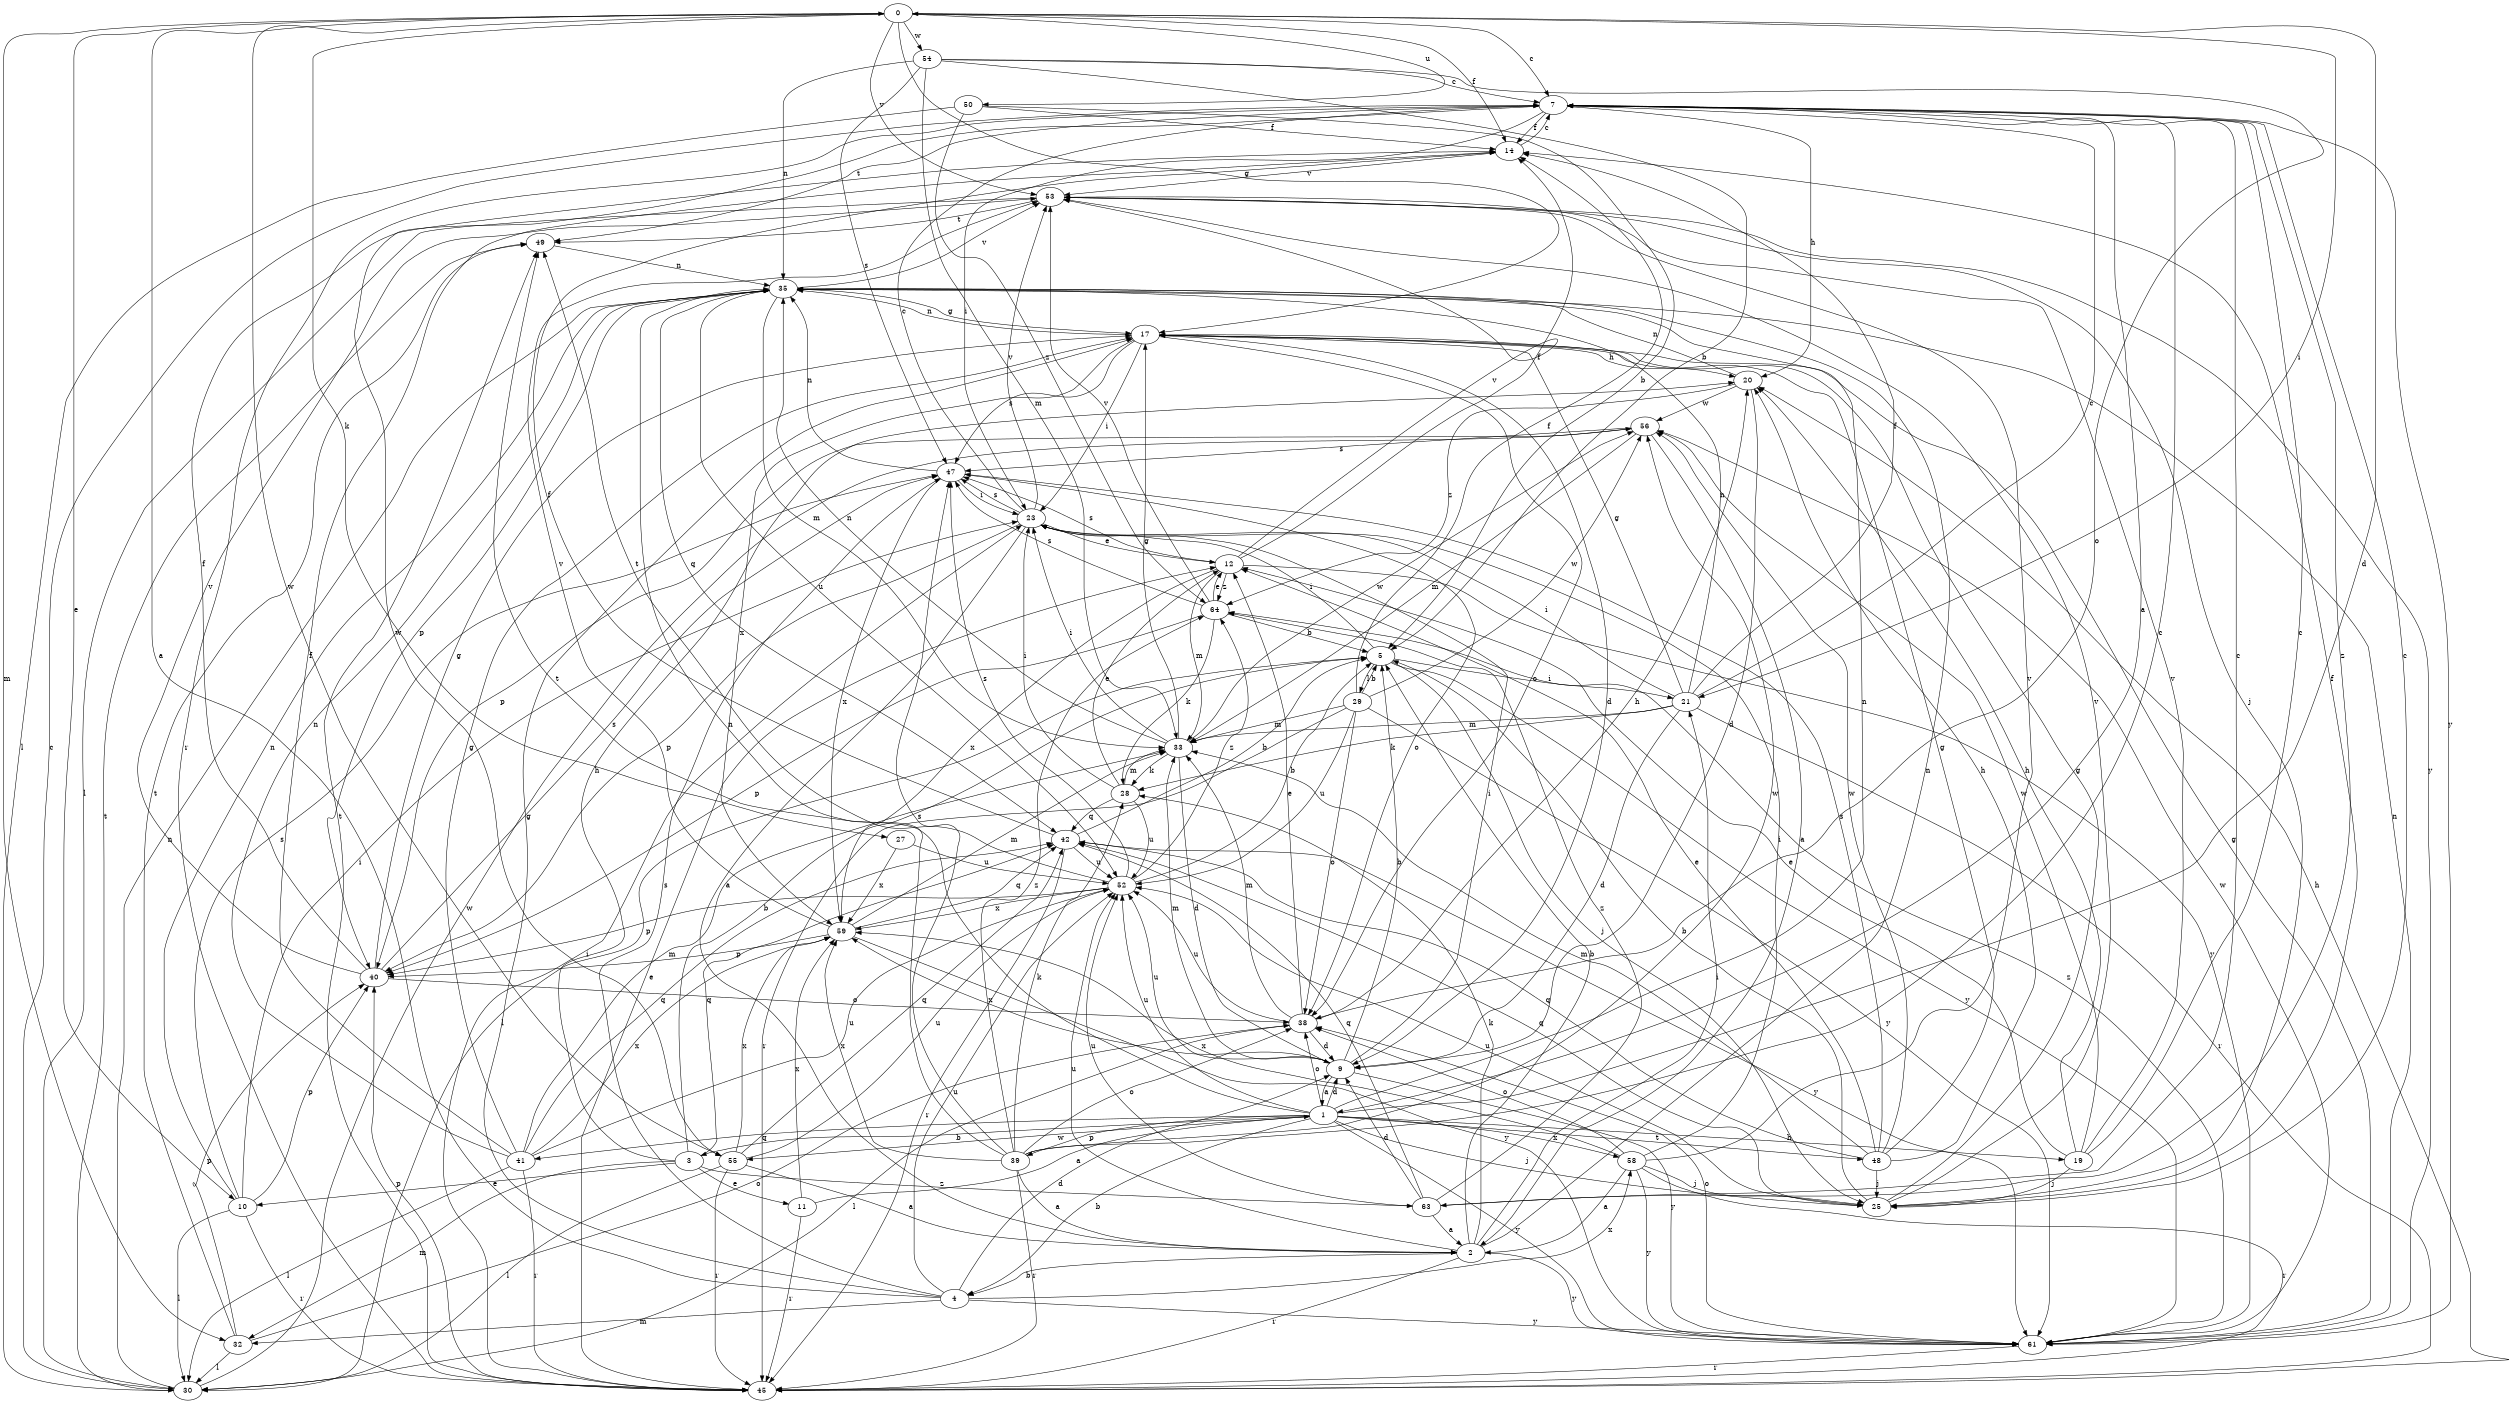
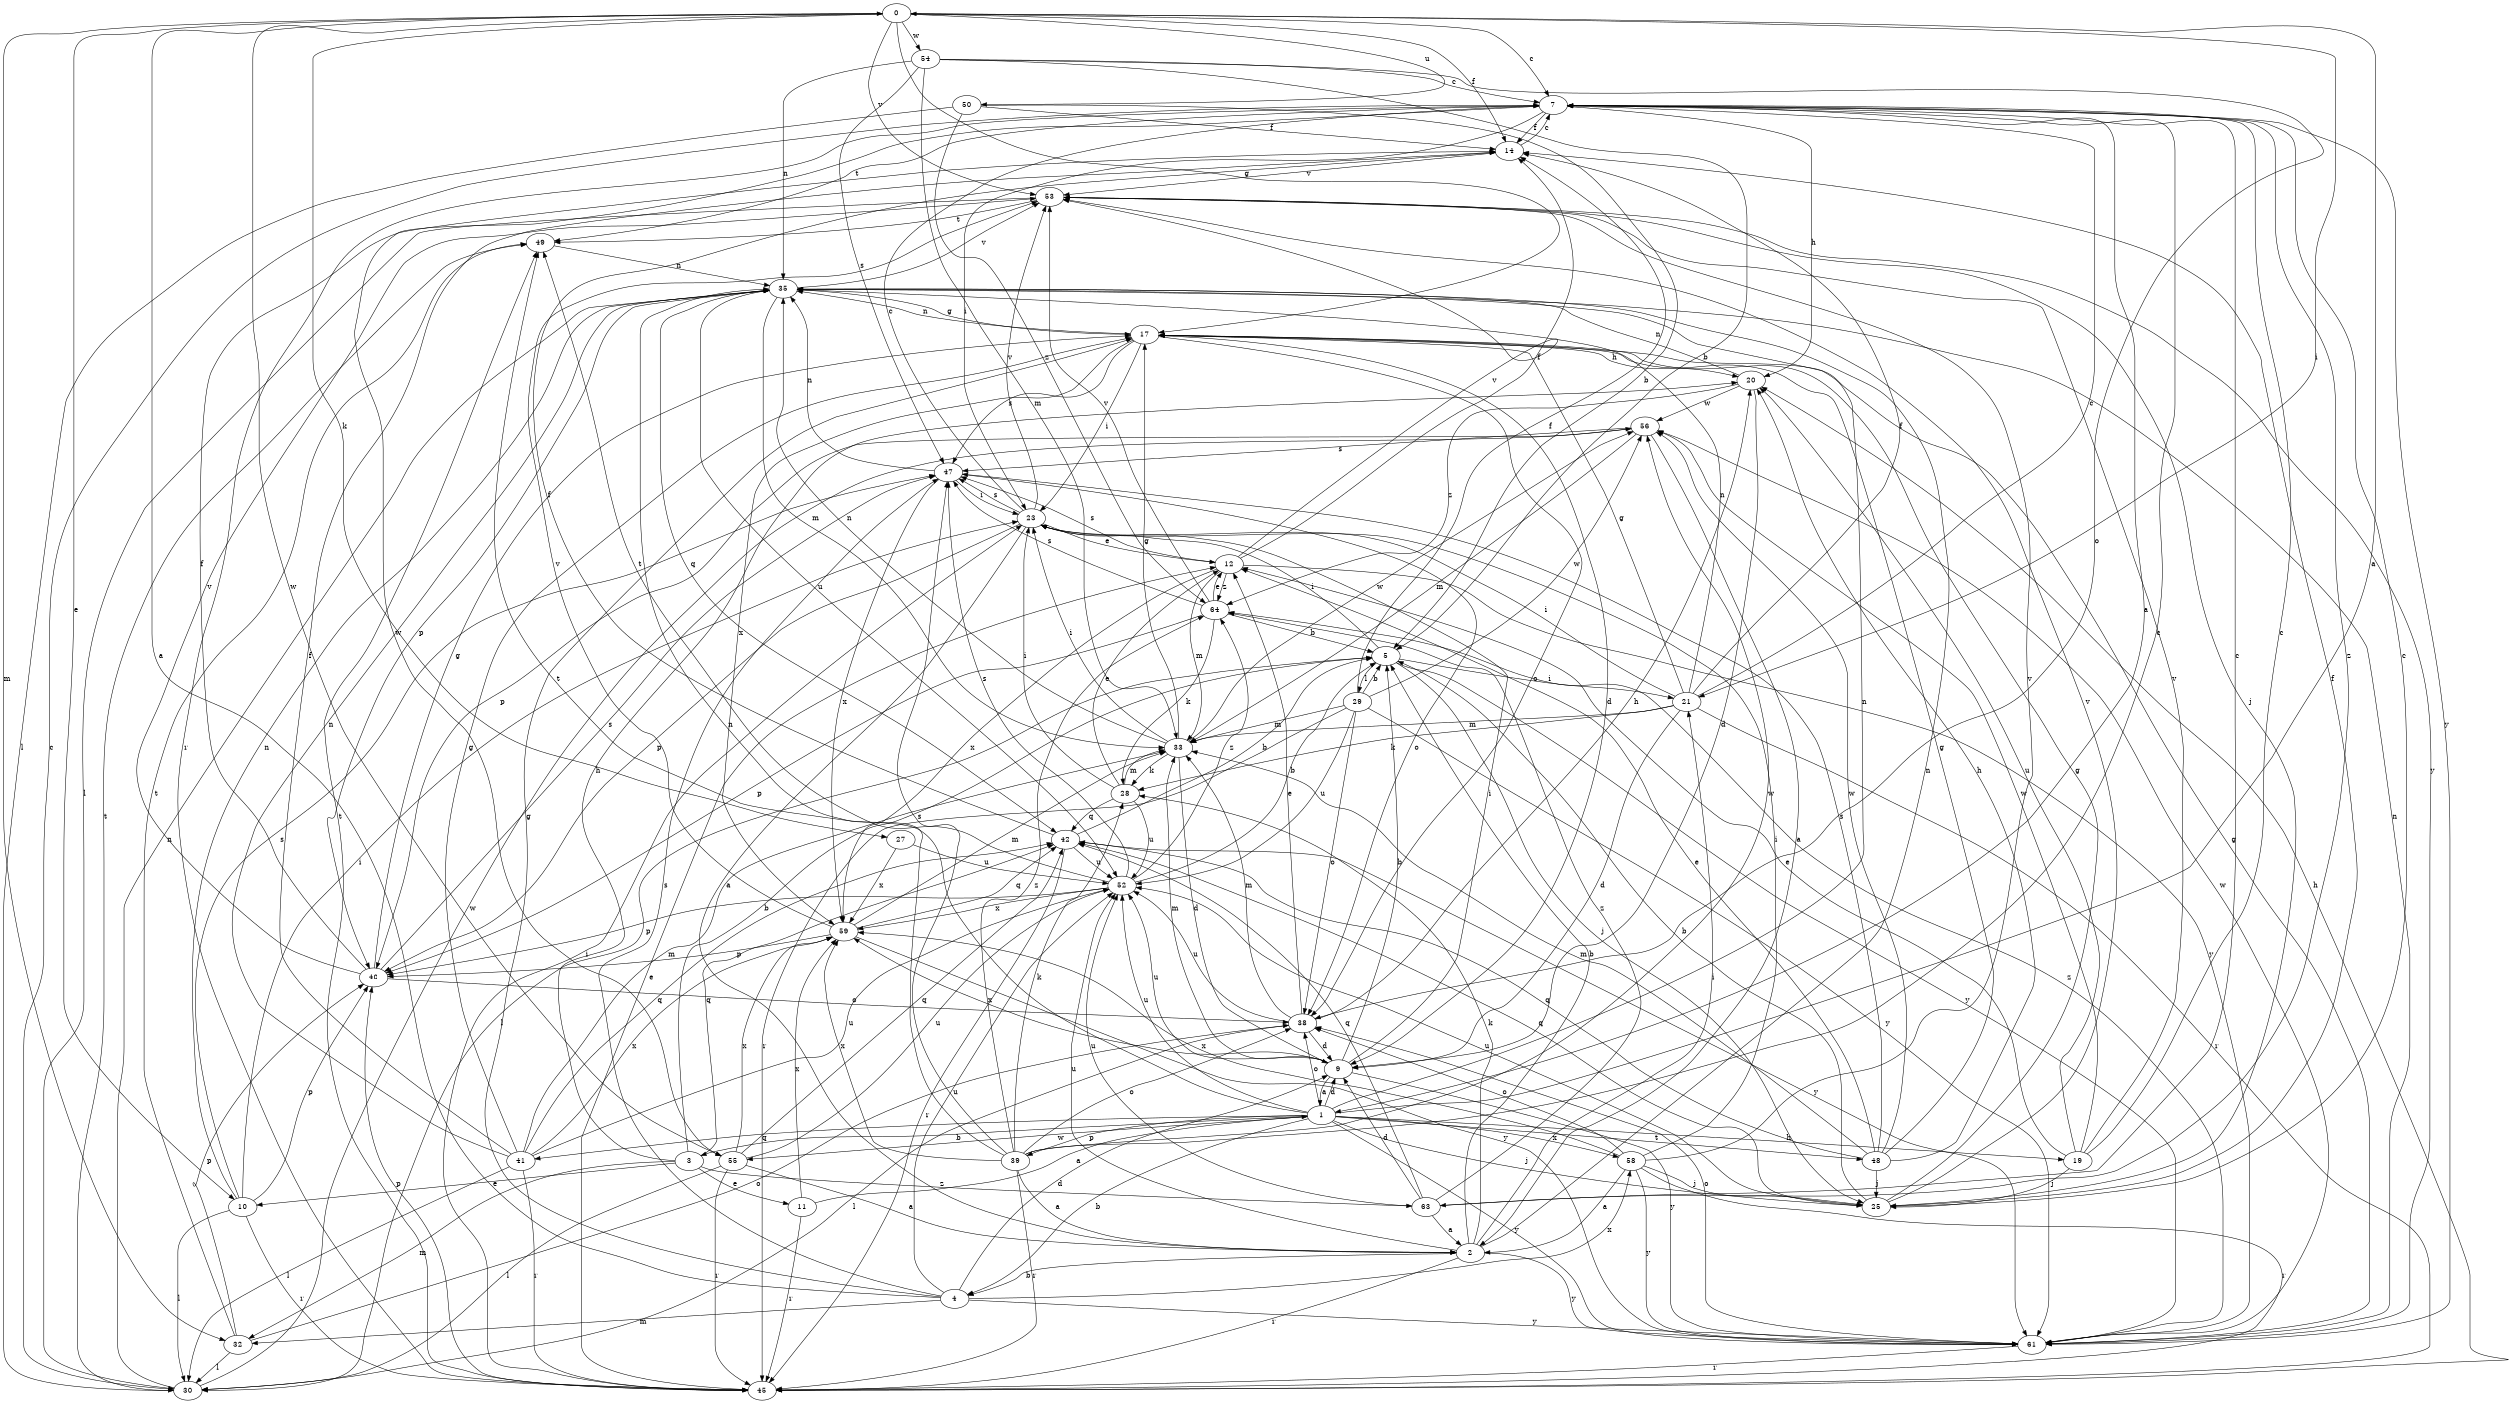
edge "1" -> "0": label "d" -> "a"
edge "19" -> "20": label "h" -> "u"
